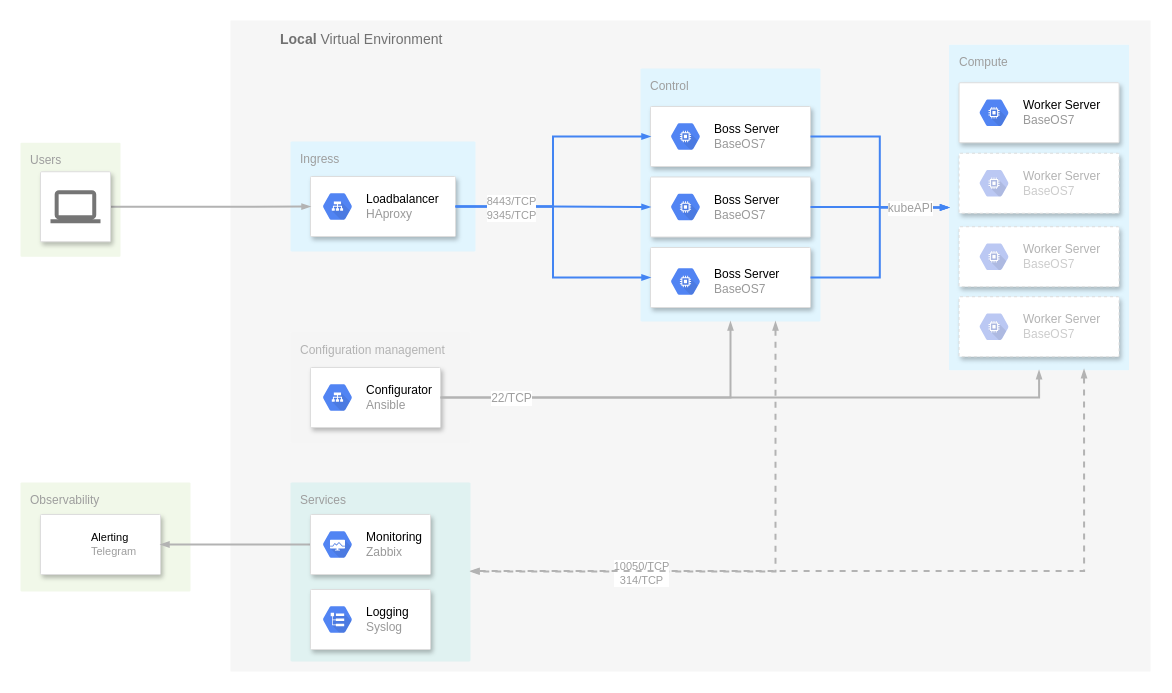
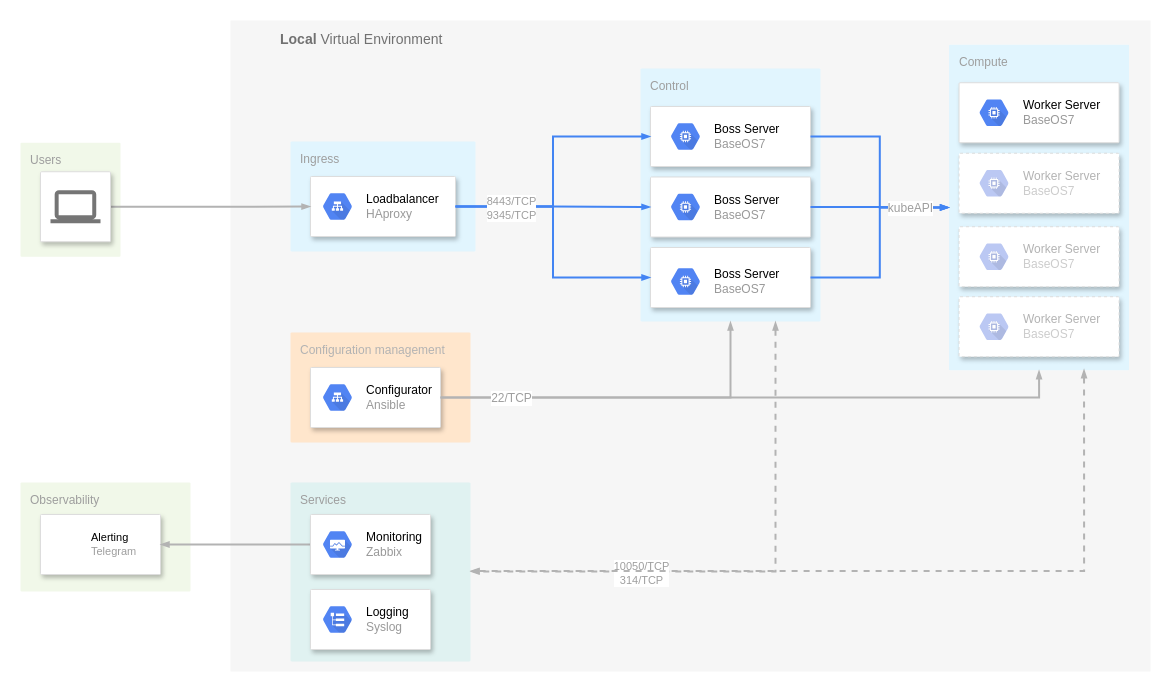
node "Configuration management": fillcolor #f5f5f5 -> #ffe6cc
